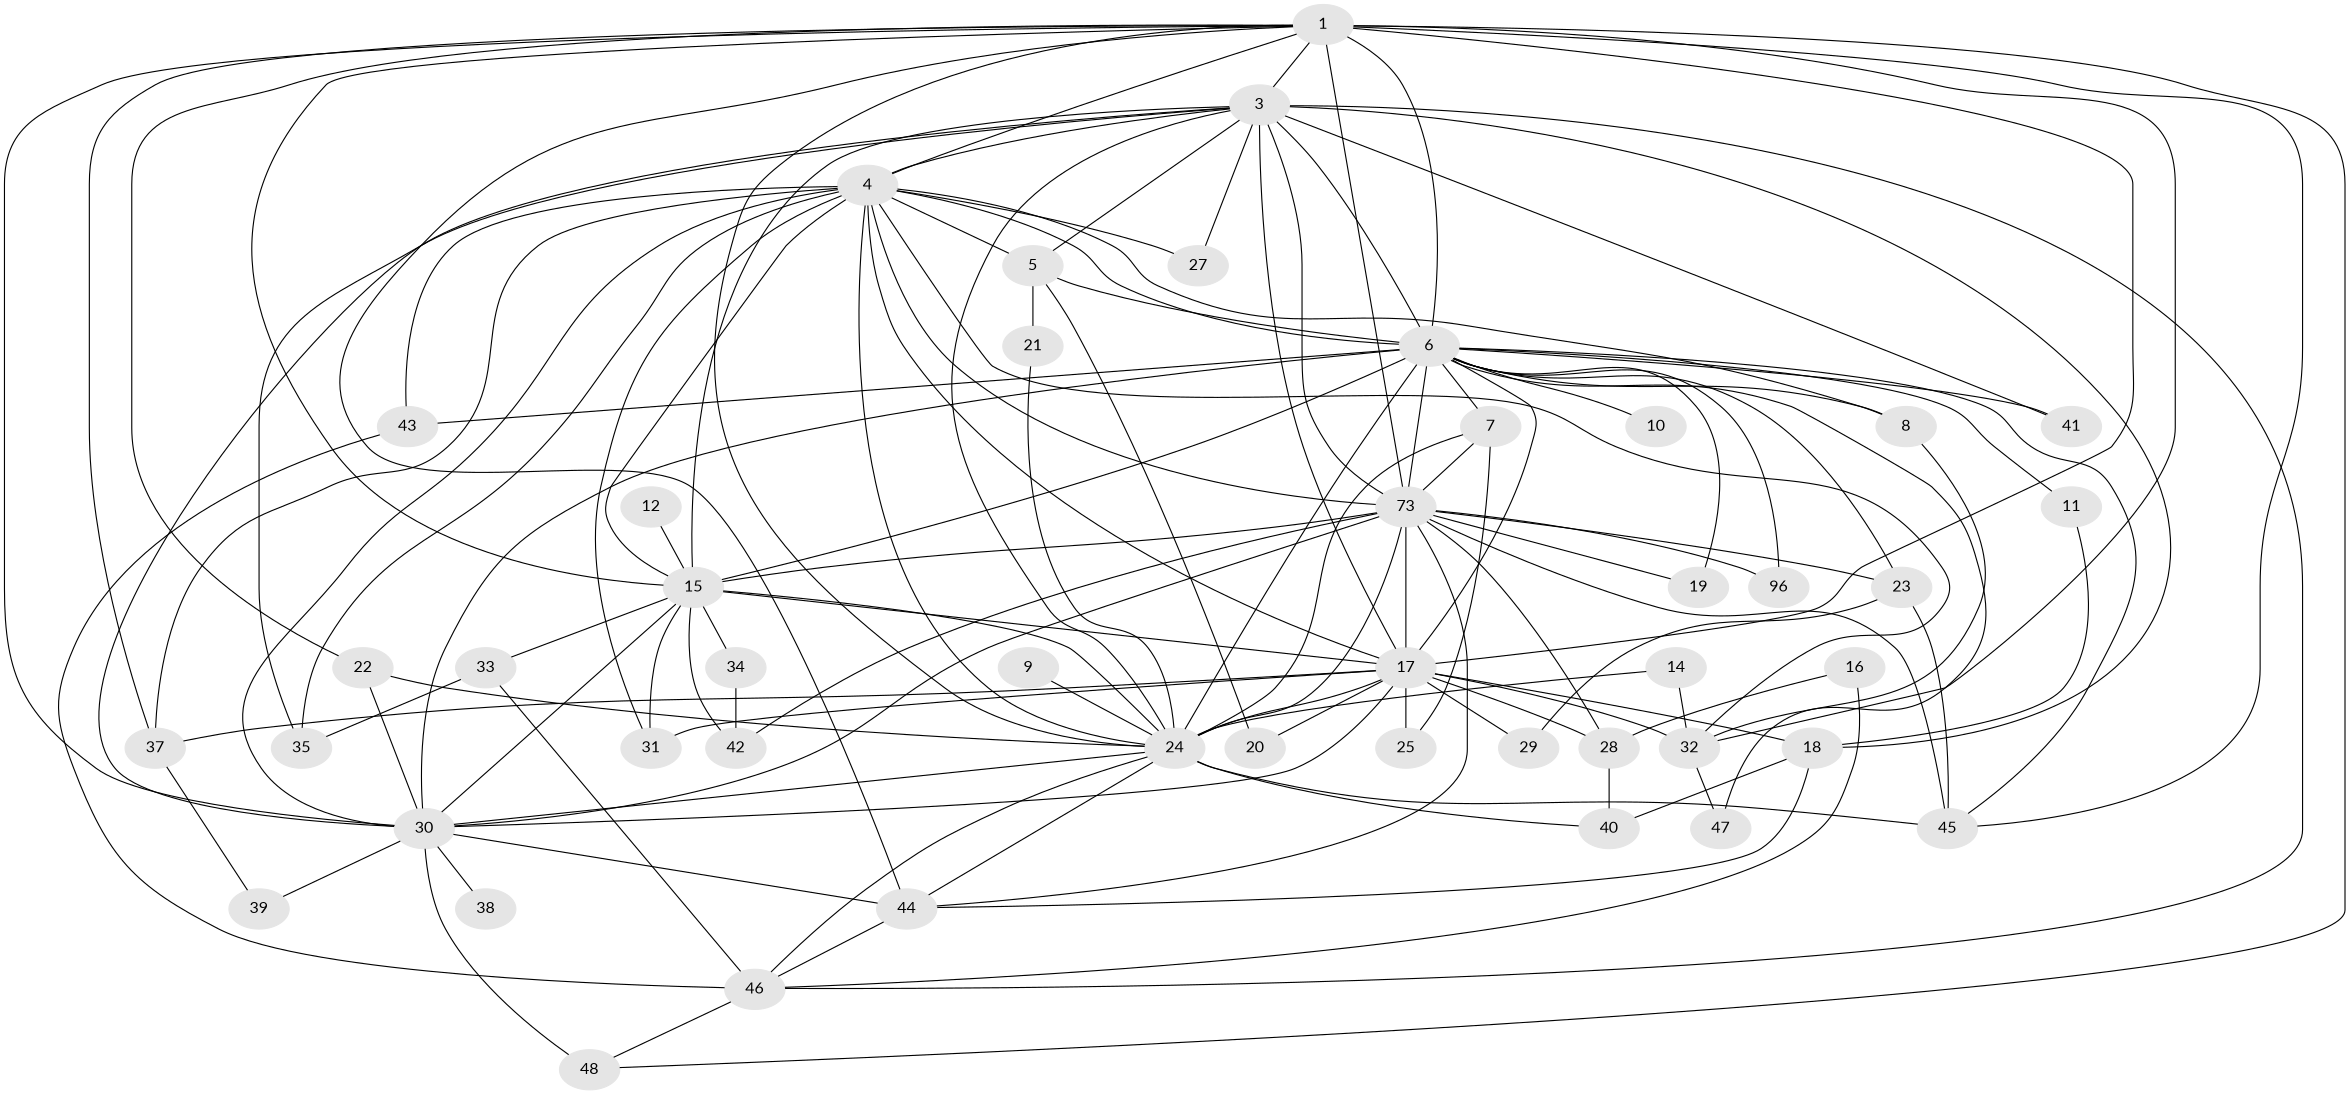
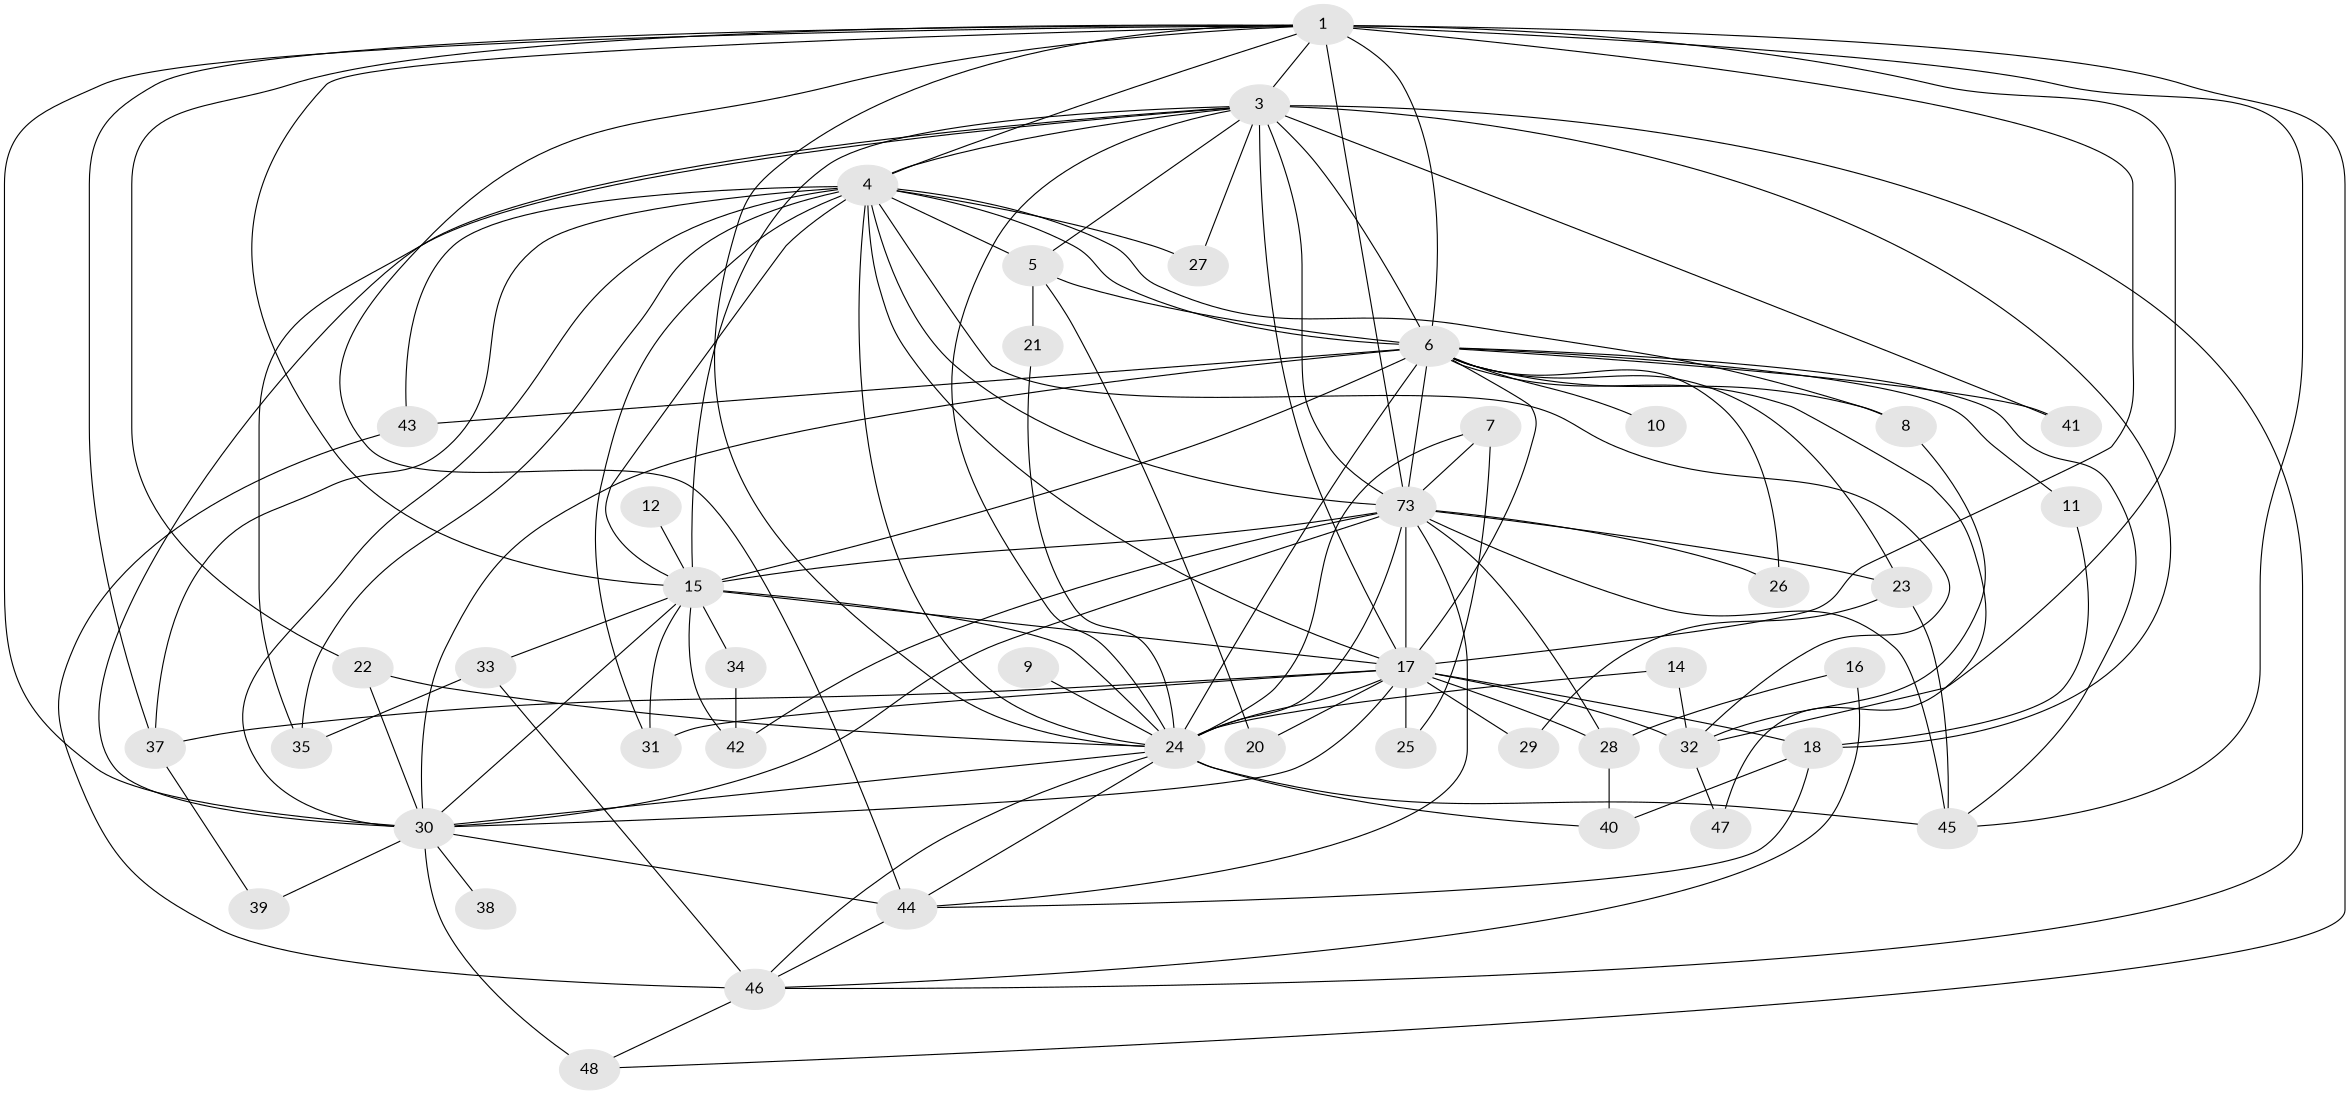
edge "6" -- "7": removed
node "19": removed
node "96": label "96" -> "26"
